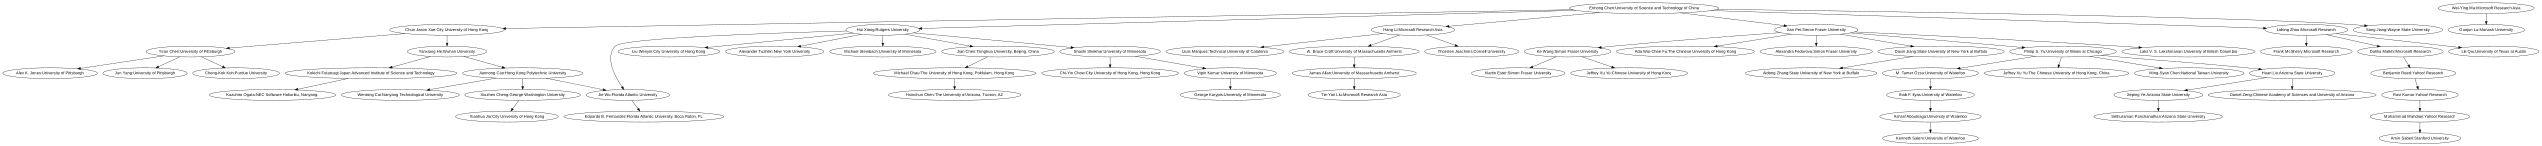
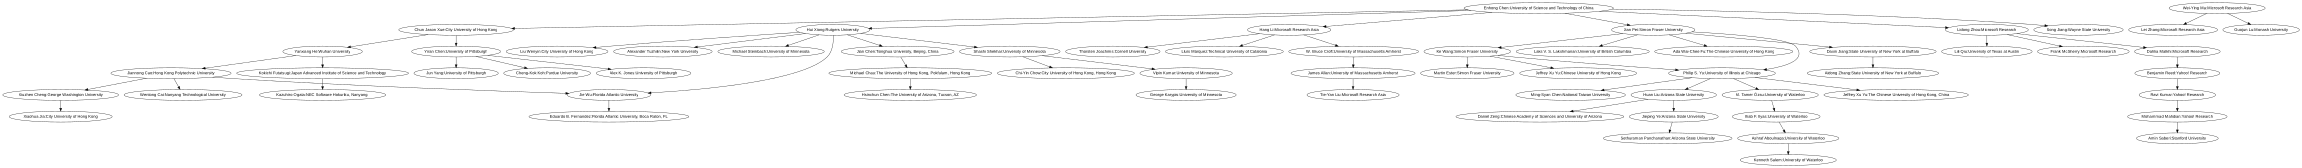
node "Lei Zhang:Microsoft Research Asia": added
node "Alexandra Fedorova:Simon Fraser University": removed
edge "Ke Wang:Simon Fraser University" -> "Philip S. Yu:University of Illinois at Chicago": added
